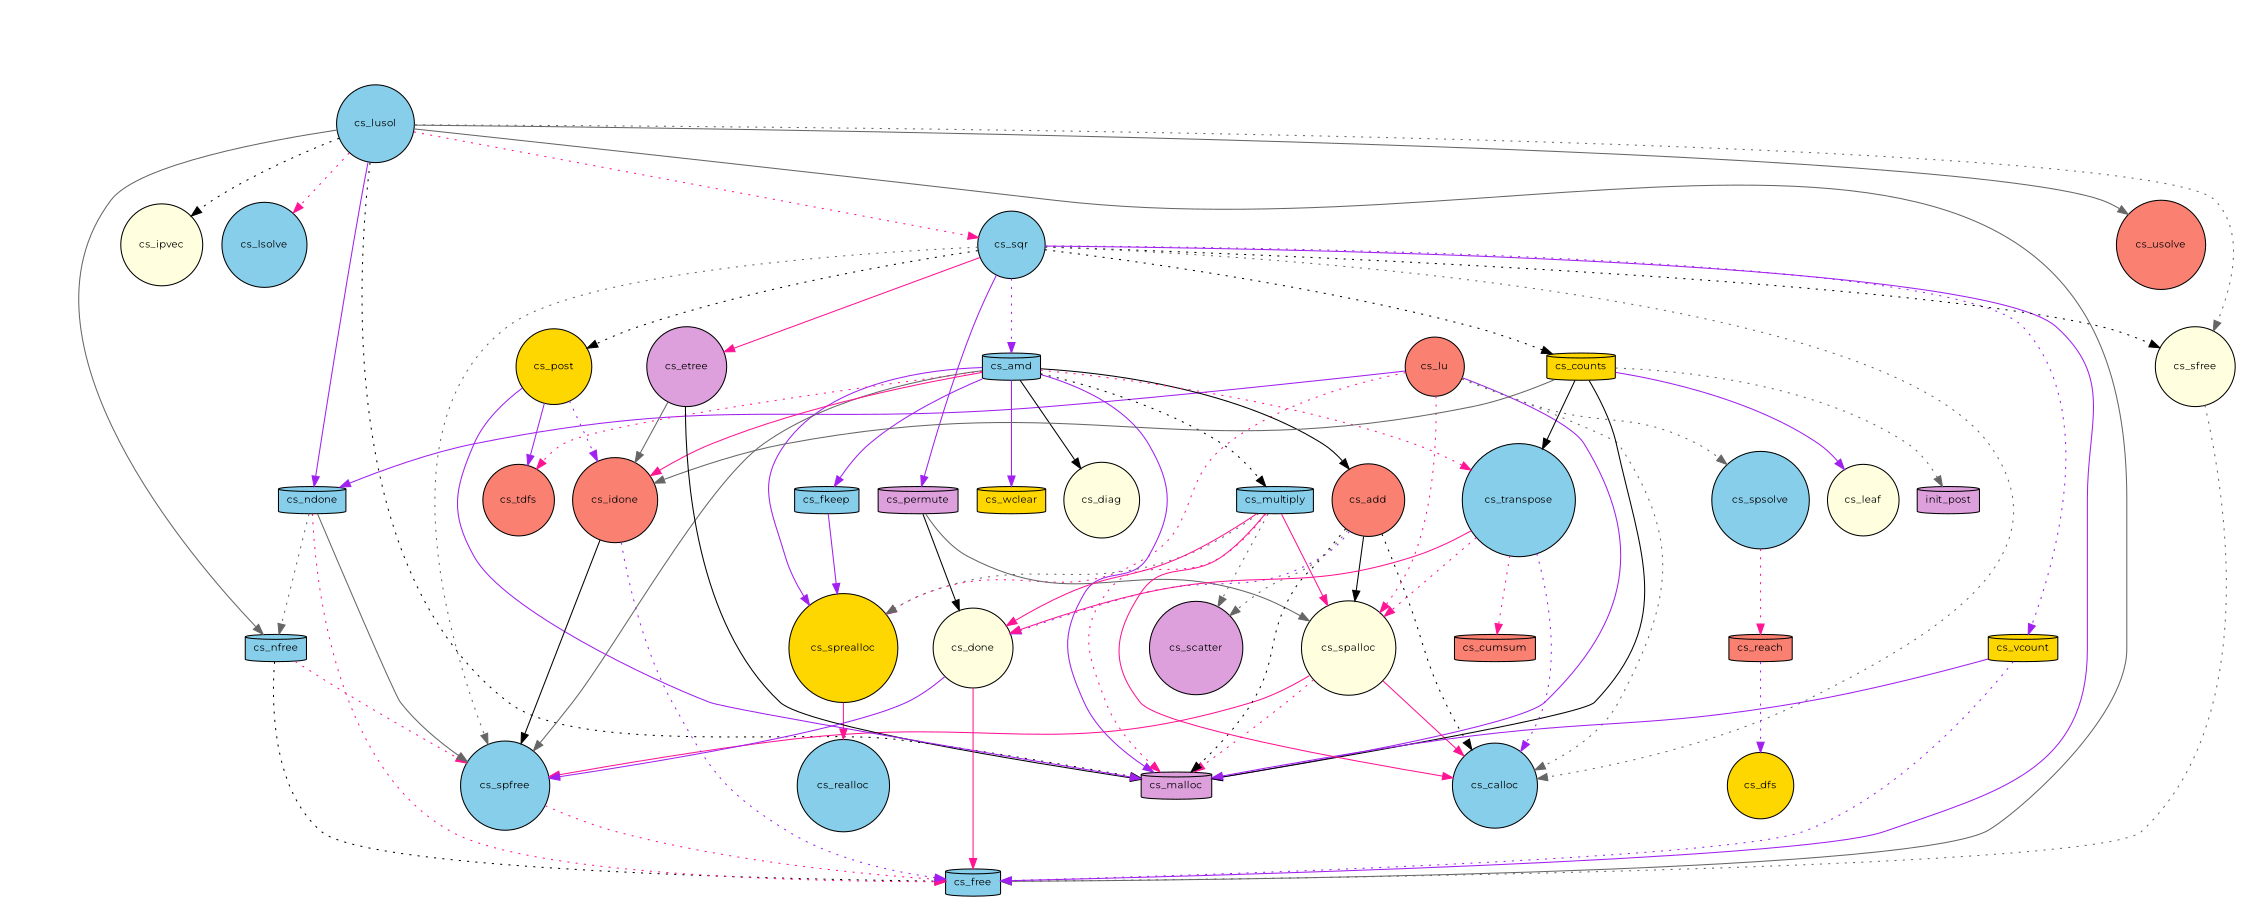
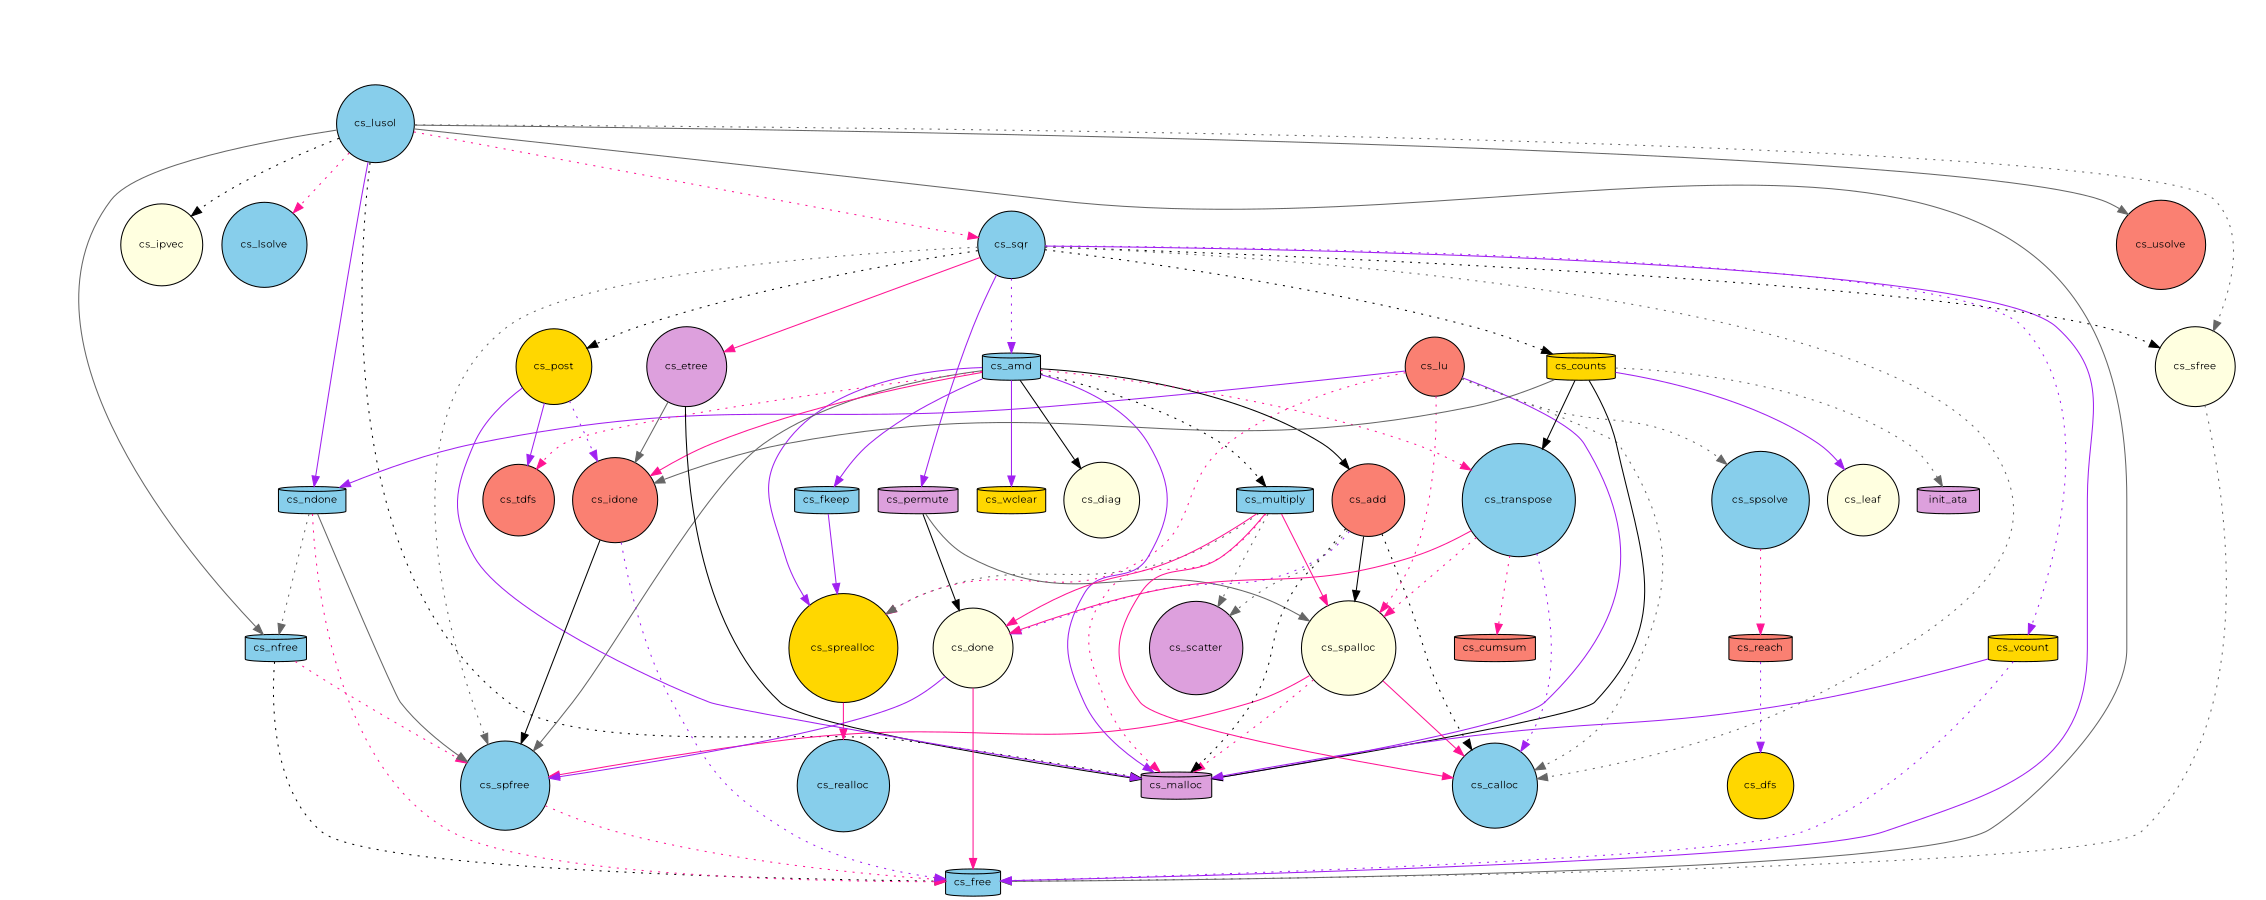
node "init_post": label "init_post" -> "init_ata"
